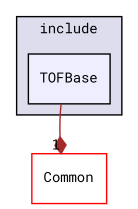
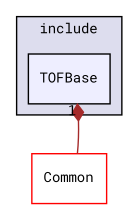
edge "TOFBase" -> "Common": reversed
